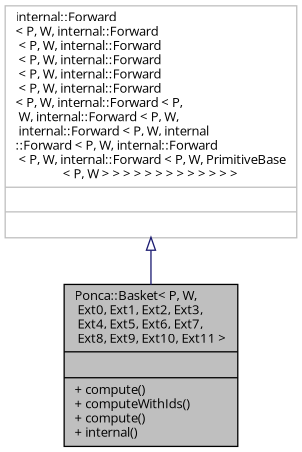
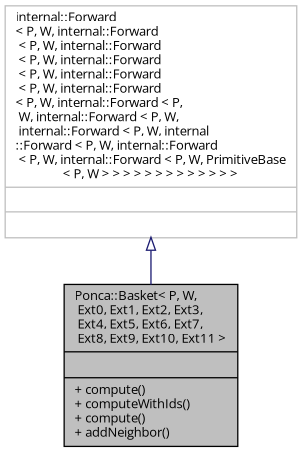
node "Ponca::Basket< P, W,": text "+ internal()" -> "+ addNeighbor()"
